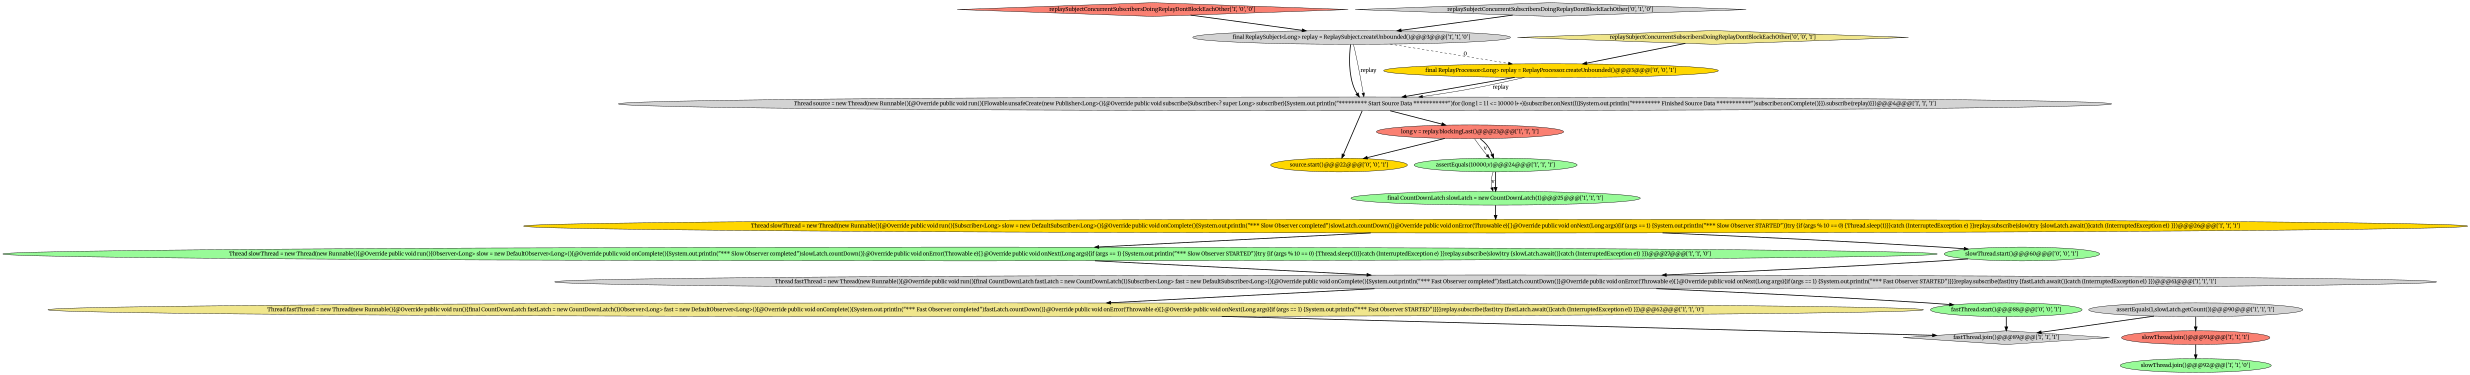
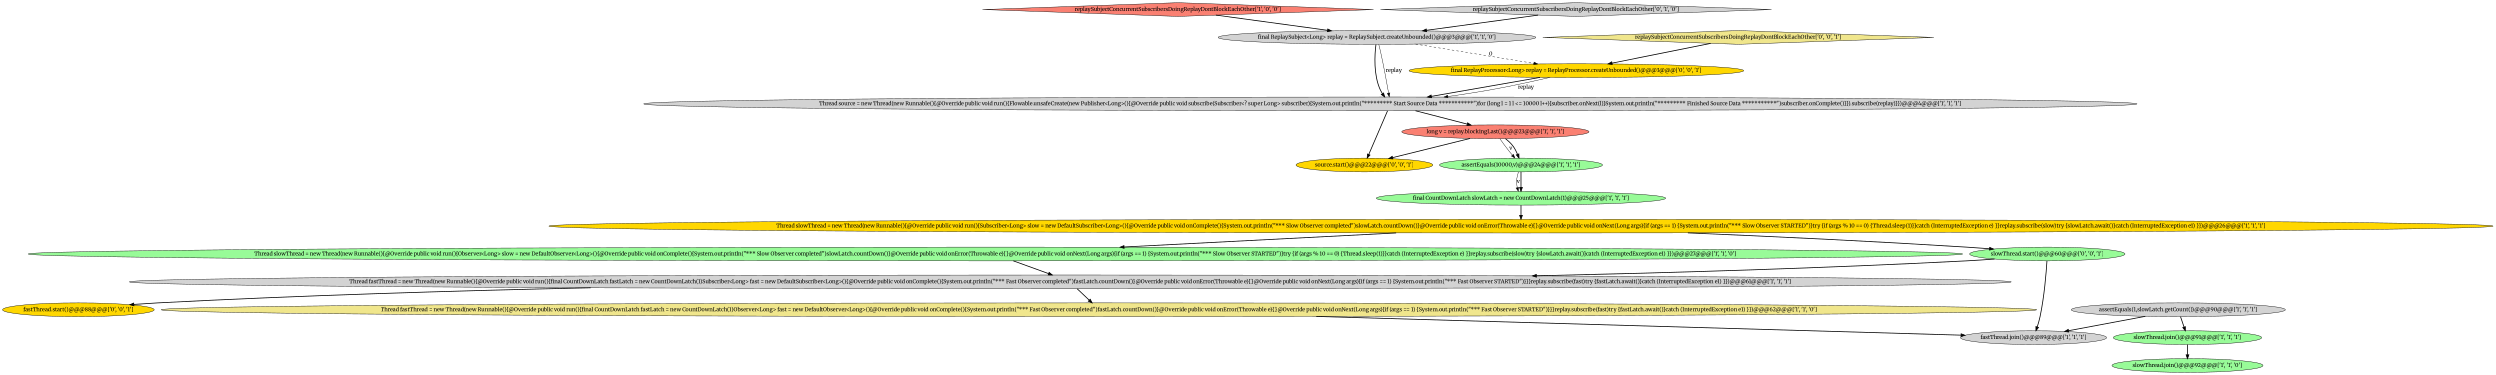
node "fastThread.start()@@@88@@@['0', '0', '1']": fillcolor palegreen -> gold
edge "fastThread.start()@@@88@@@['0', '0', '1']" -> "fastThread.join()@@@89@@@['1', '1', '1']": now "slowThread.start()@@@60@@@['0', '0', '1']" -> "fastThread.join()@@@89@@@['1', '1', '1']"
node "fastThread.join()@@@89@@@['1', '1', '1']": shape diamond -> ellipse
node "slowThread.join()@@@91@@@['1', '1', '1']": fillcolor salmon -> palegreen
